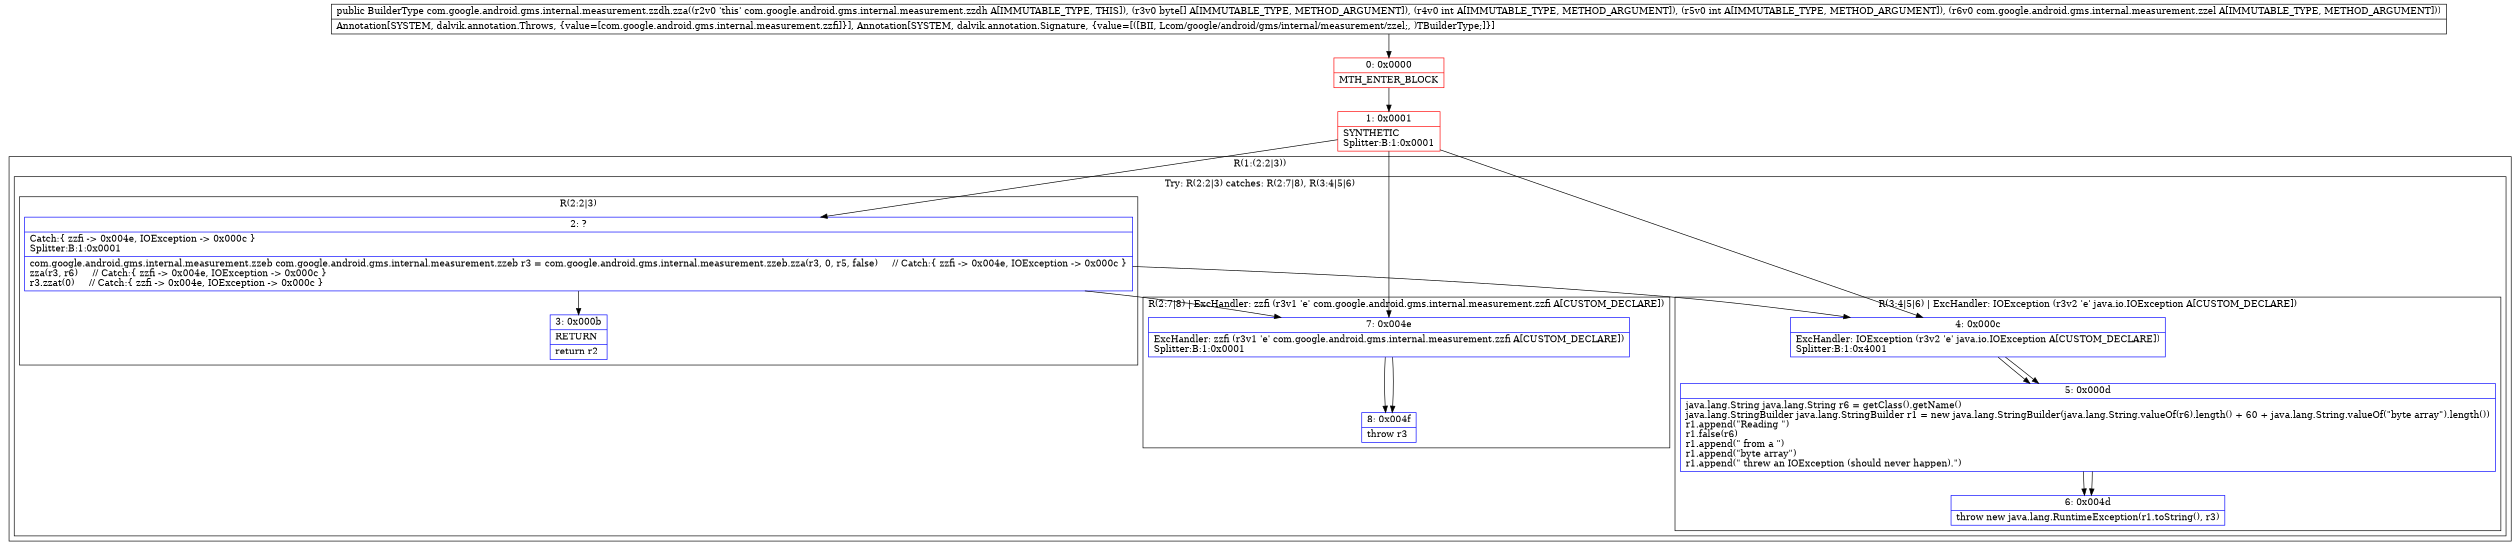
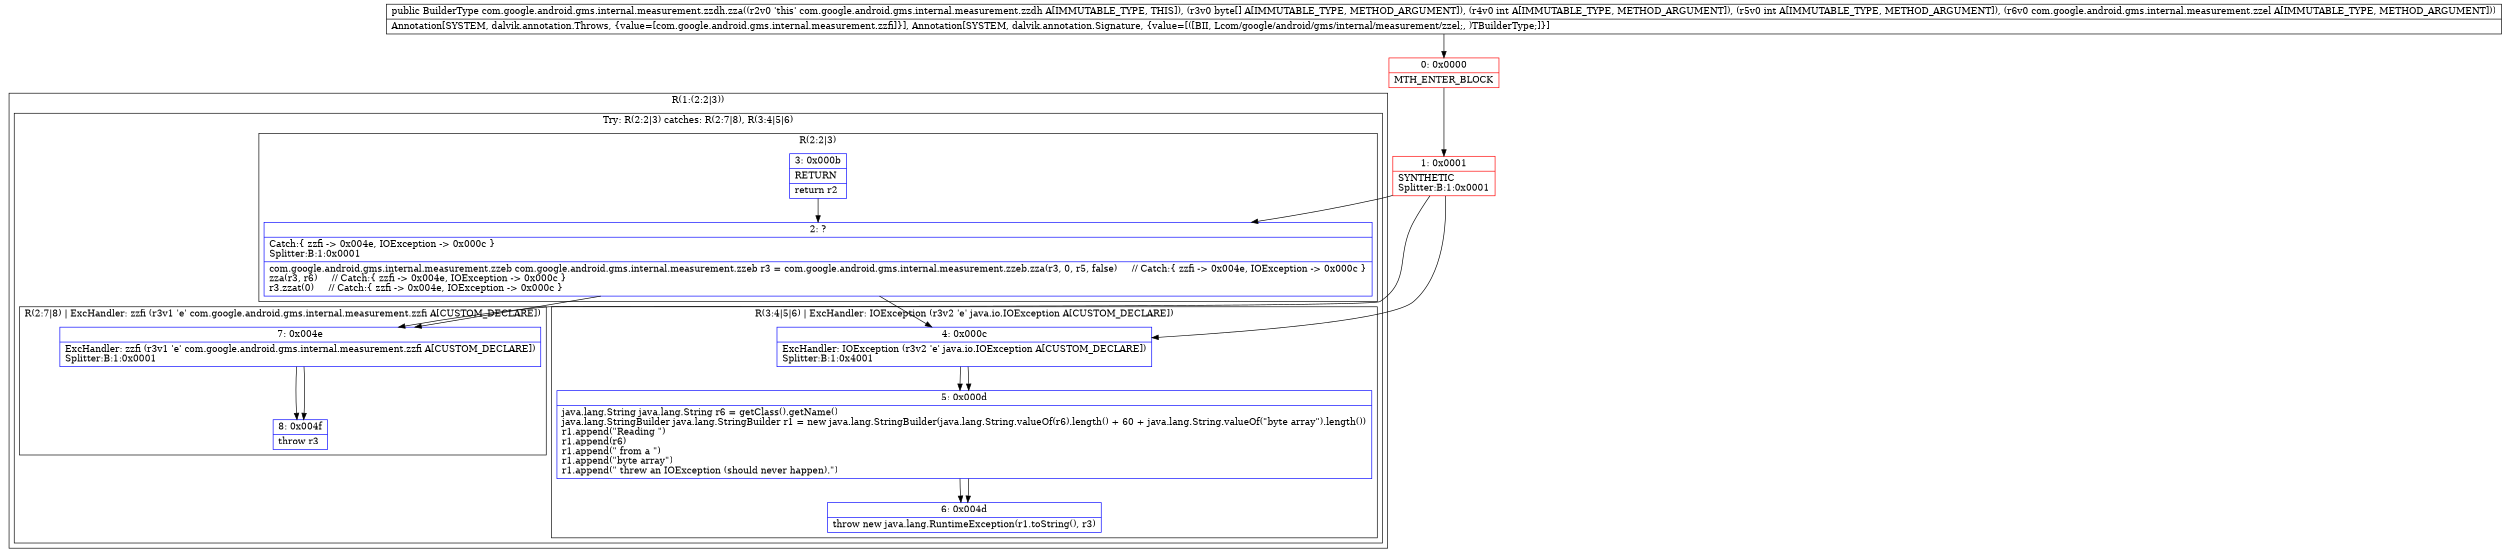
edge "2: ?" -> "3: 0x000b": reversed
node "5: 0x000d": text "r1.false(r6)" -> "r1.append(r6)"
